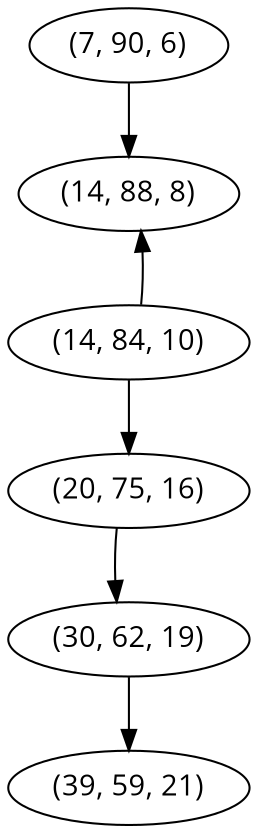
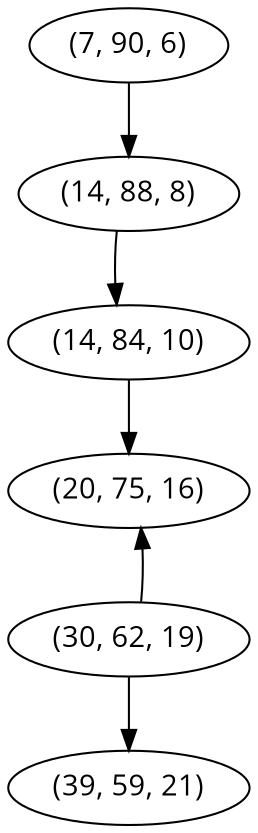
edge "(14, 84, 10)" -> "(14, 88, 8)": reversed
edge "(20, 75, 16)" -> "(30, 62, 19)": reversed
